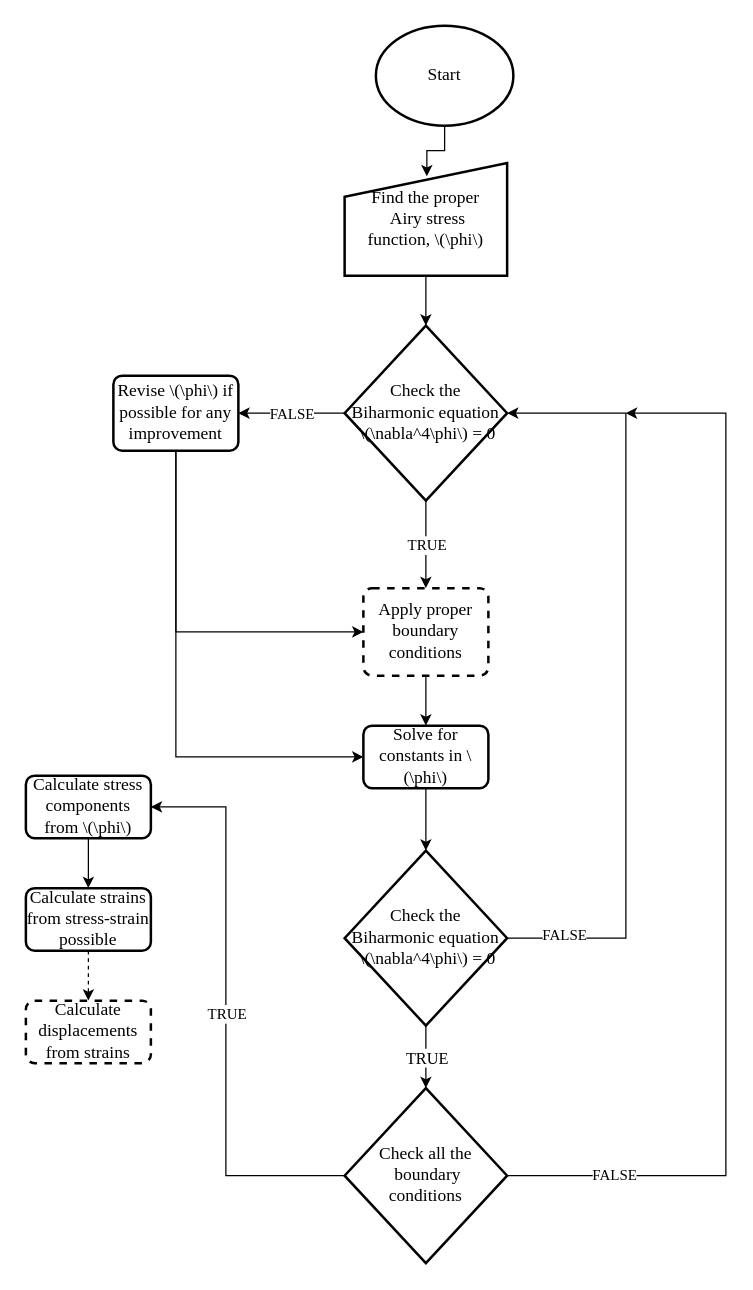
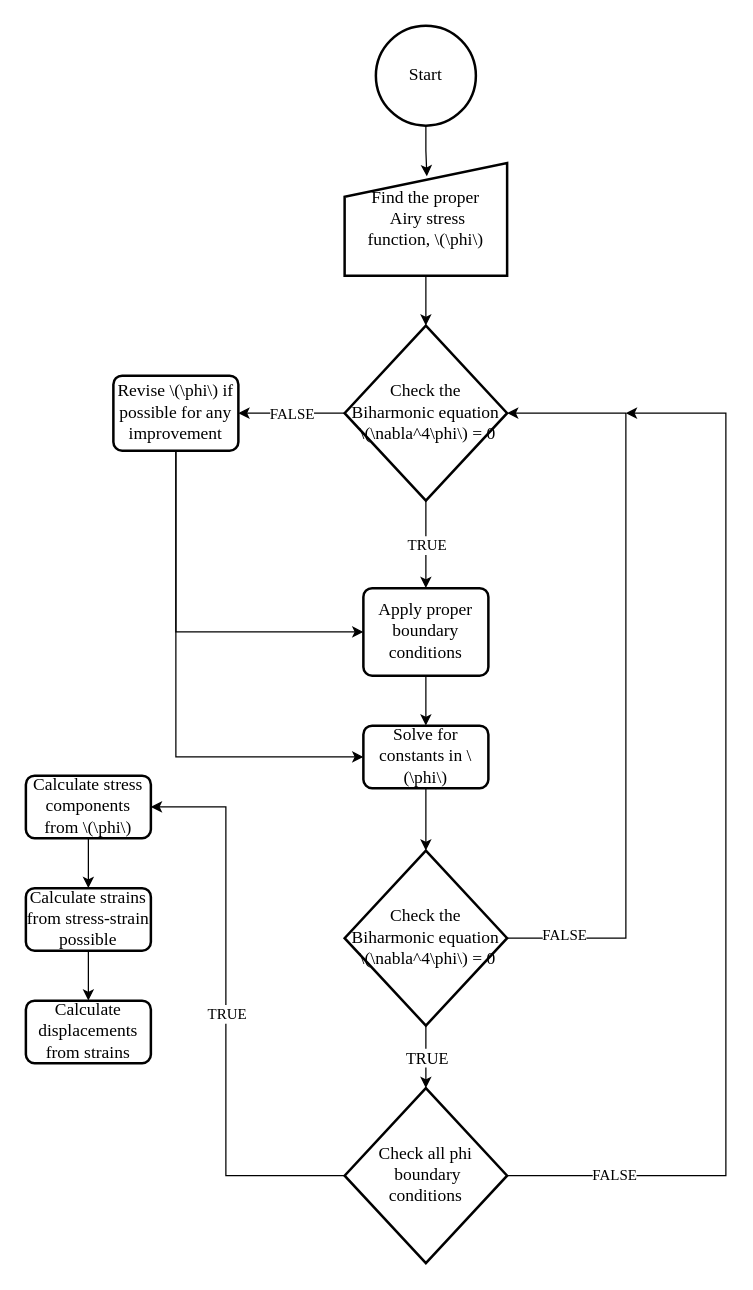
node "Start": size 138x100 -> 100x100
node "Apply proper boundary conditions": style dashed -> solid
edge "Calculate strains from stress-strain possible" -> "Calculate displacements from strains": style dashed -> solid
node "Calculate displacements from strains": style dashed -> solid
node "Check all the boundary conditions": label "Check all the boundary conditions" -> "Check all phi boundary conditions"
